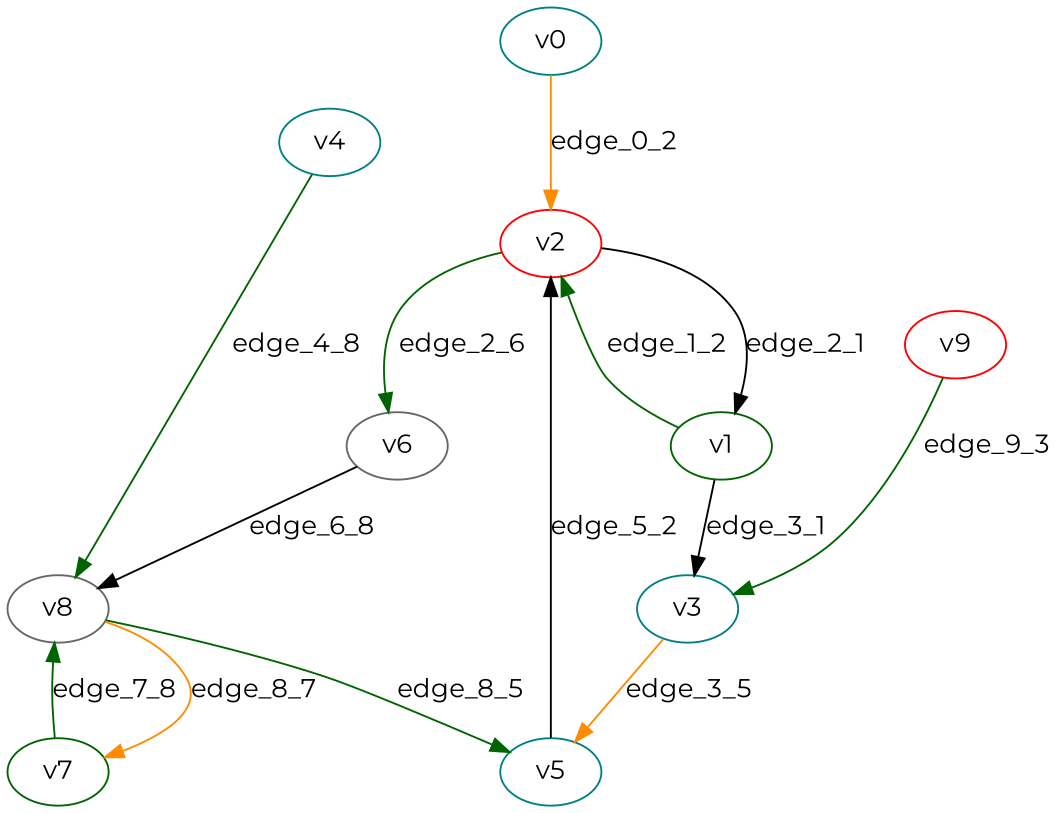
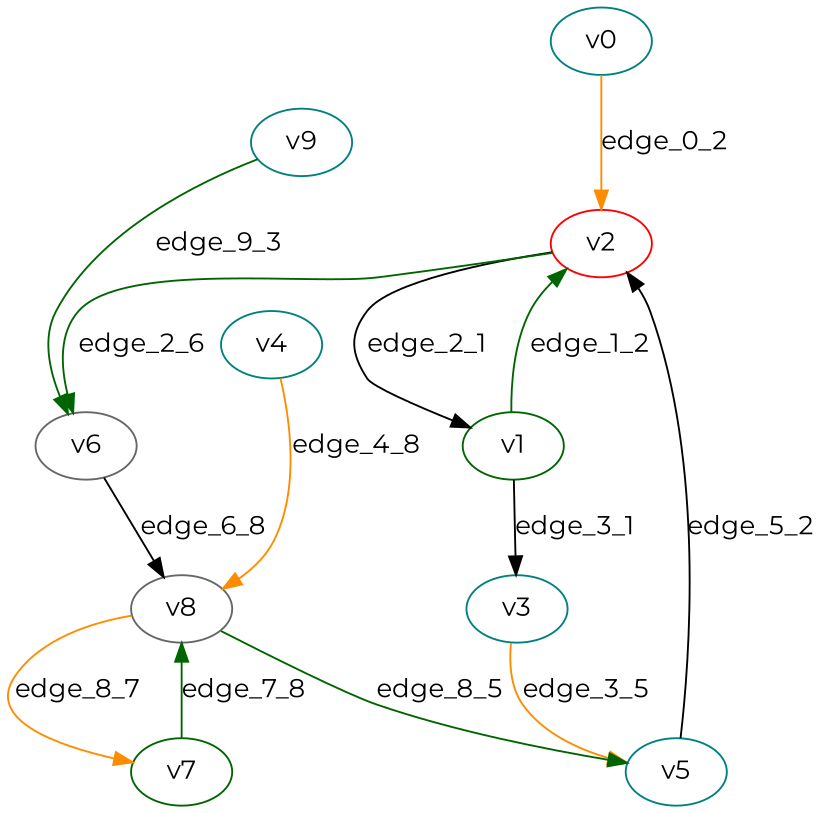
node "v9": color red -> teal
edge "v4" -> "v8": color darkgreen -> darkorange
edge "v9" -> "v3": now "v9" -> "v6"
